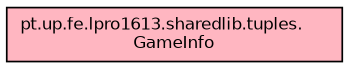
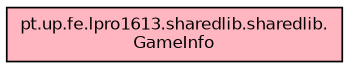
node "pt.up.fe.lpro1613.sharedlib.tuples. GameInfo": label "pt.up.fe.lpro1613.sharedlib.tuples. GameInfo" -> "pt.up.fe.lpro1613.sharedlib.sharedlib. GameInfo"
